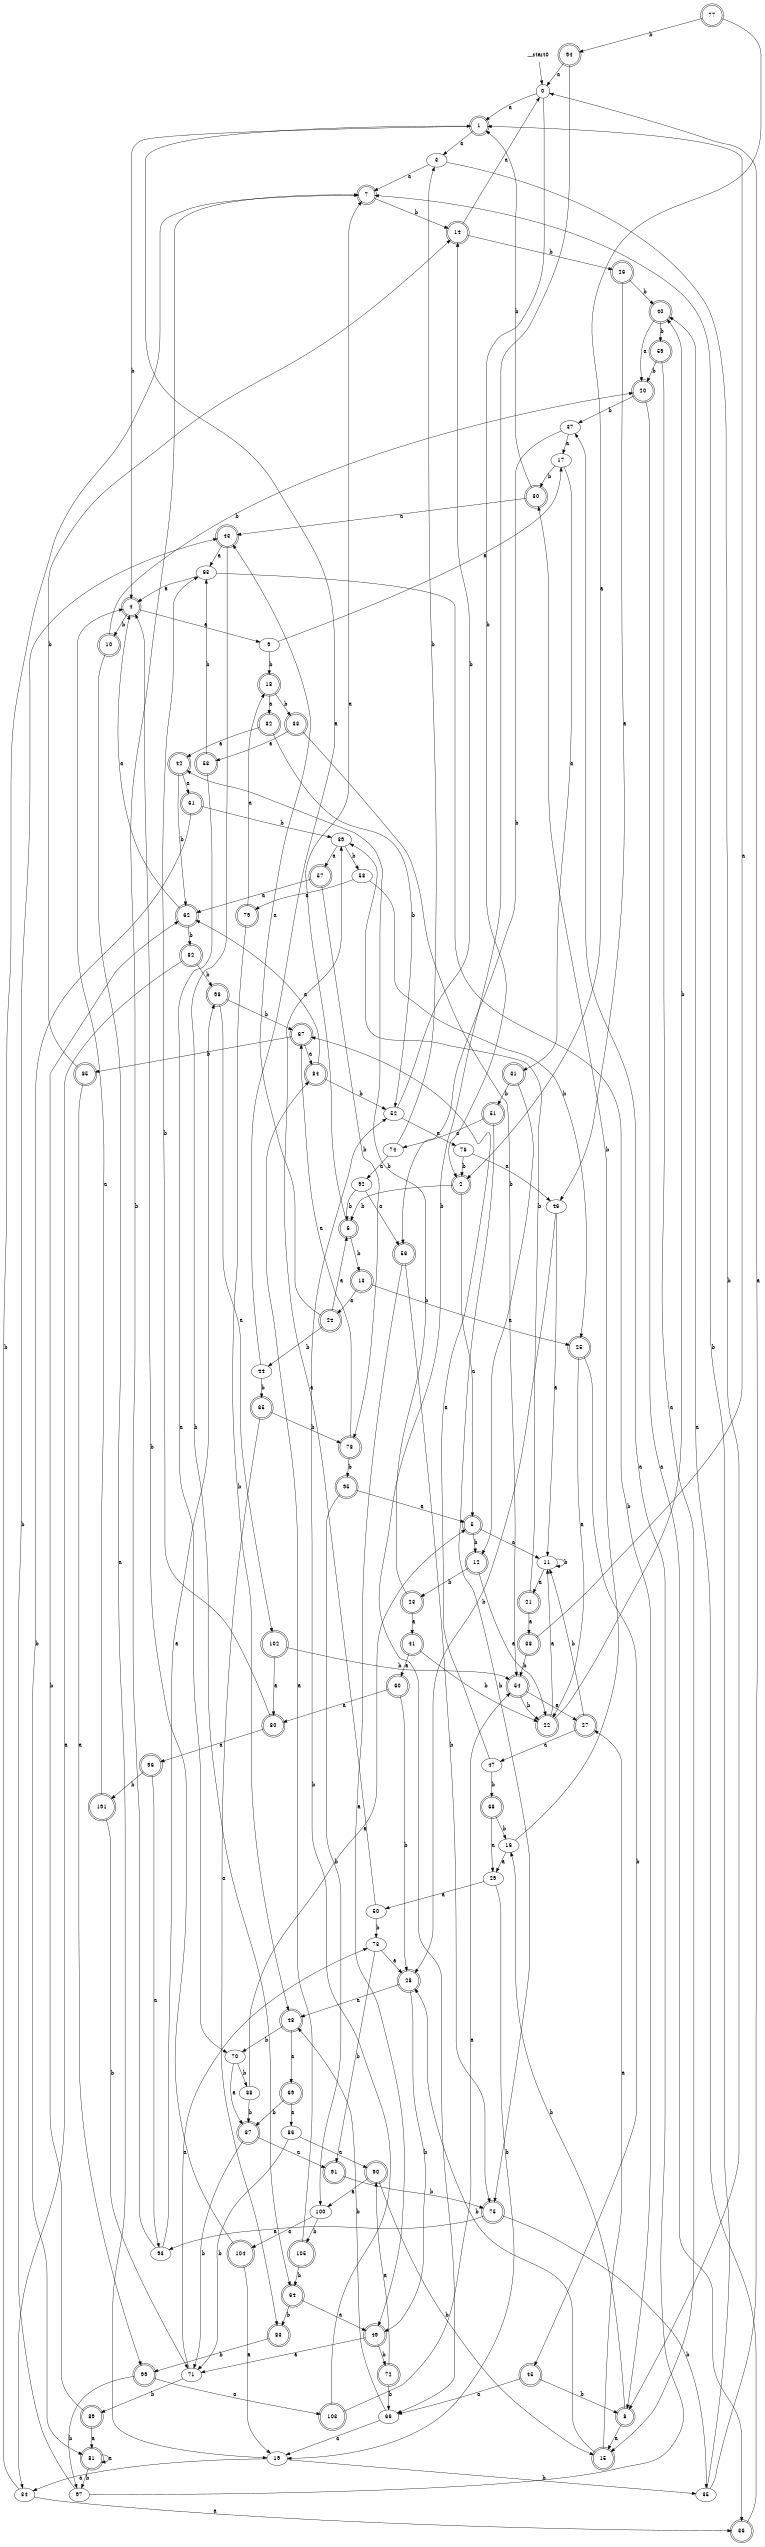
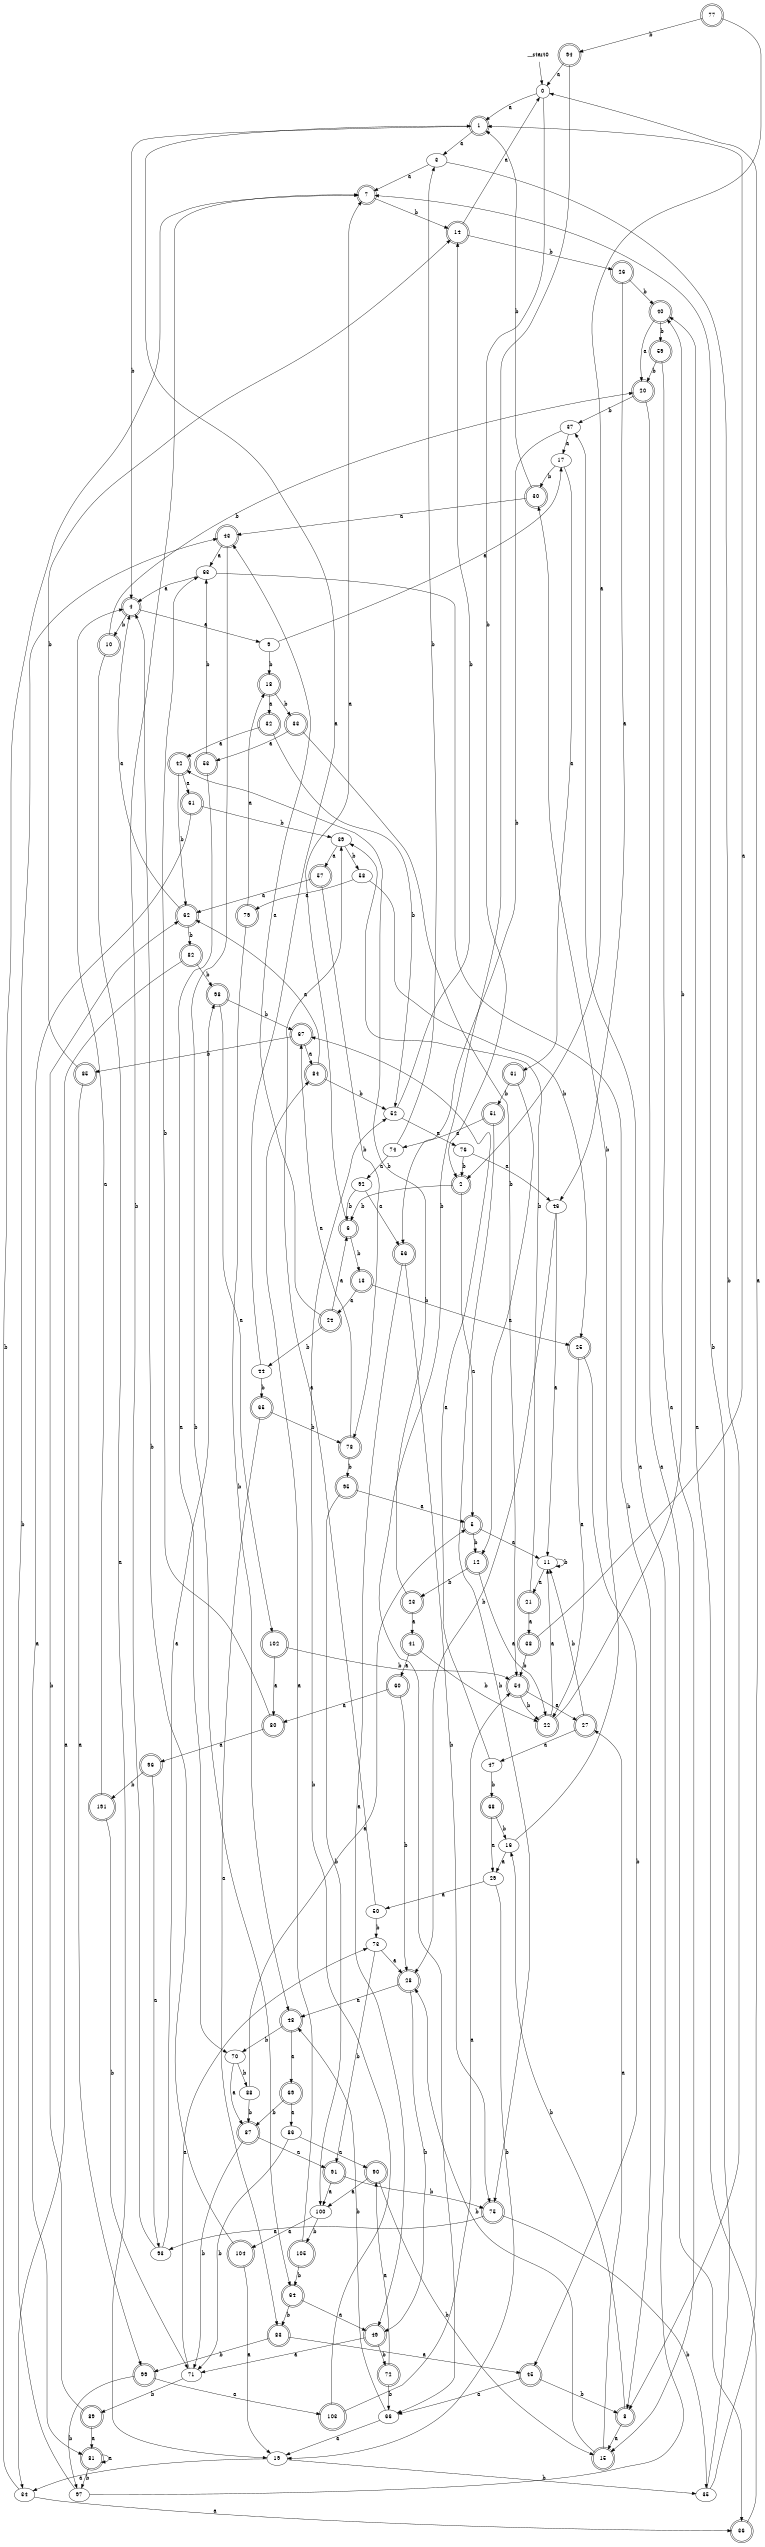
edge "61" -> "81": label "b" -> "a"
edge "91" -> "100": added, label "a"
edge "83" -> "45": added, label "a"
